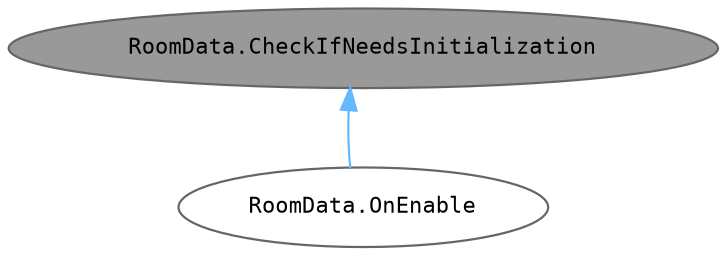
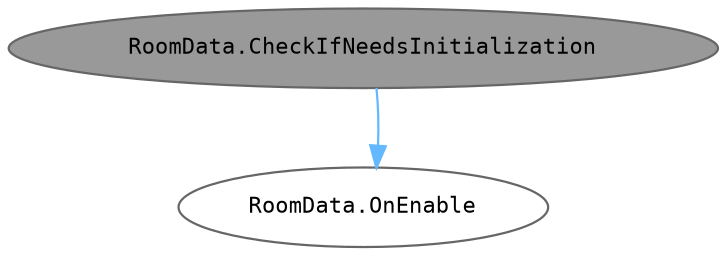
edge "RoomData.OnEnable" -> "RoomData.CheckIfNeedsInitialization": reversed
